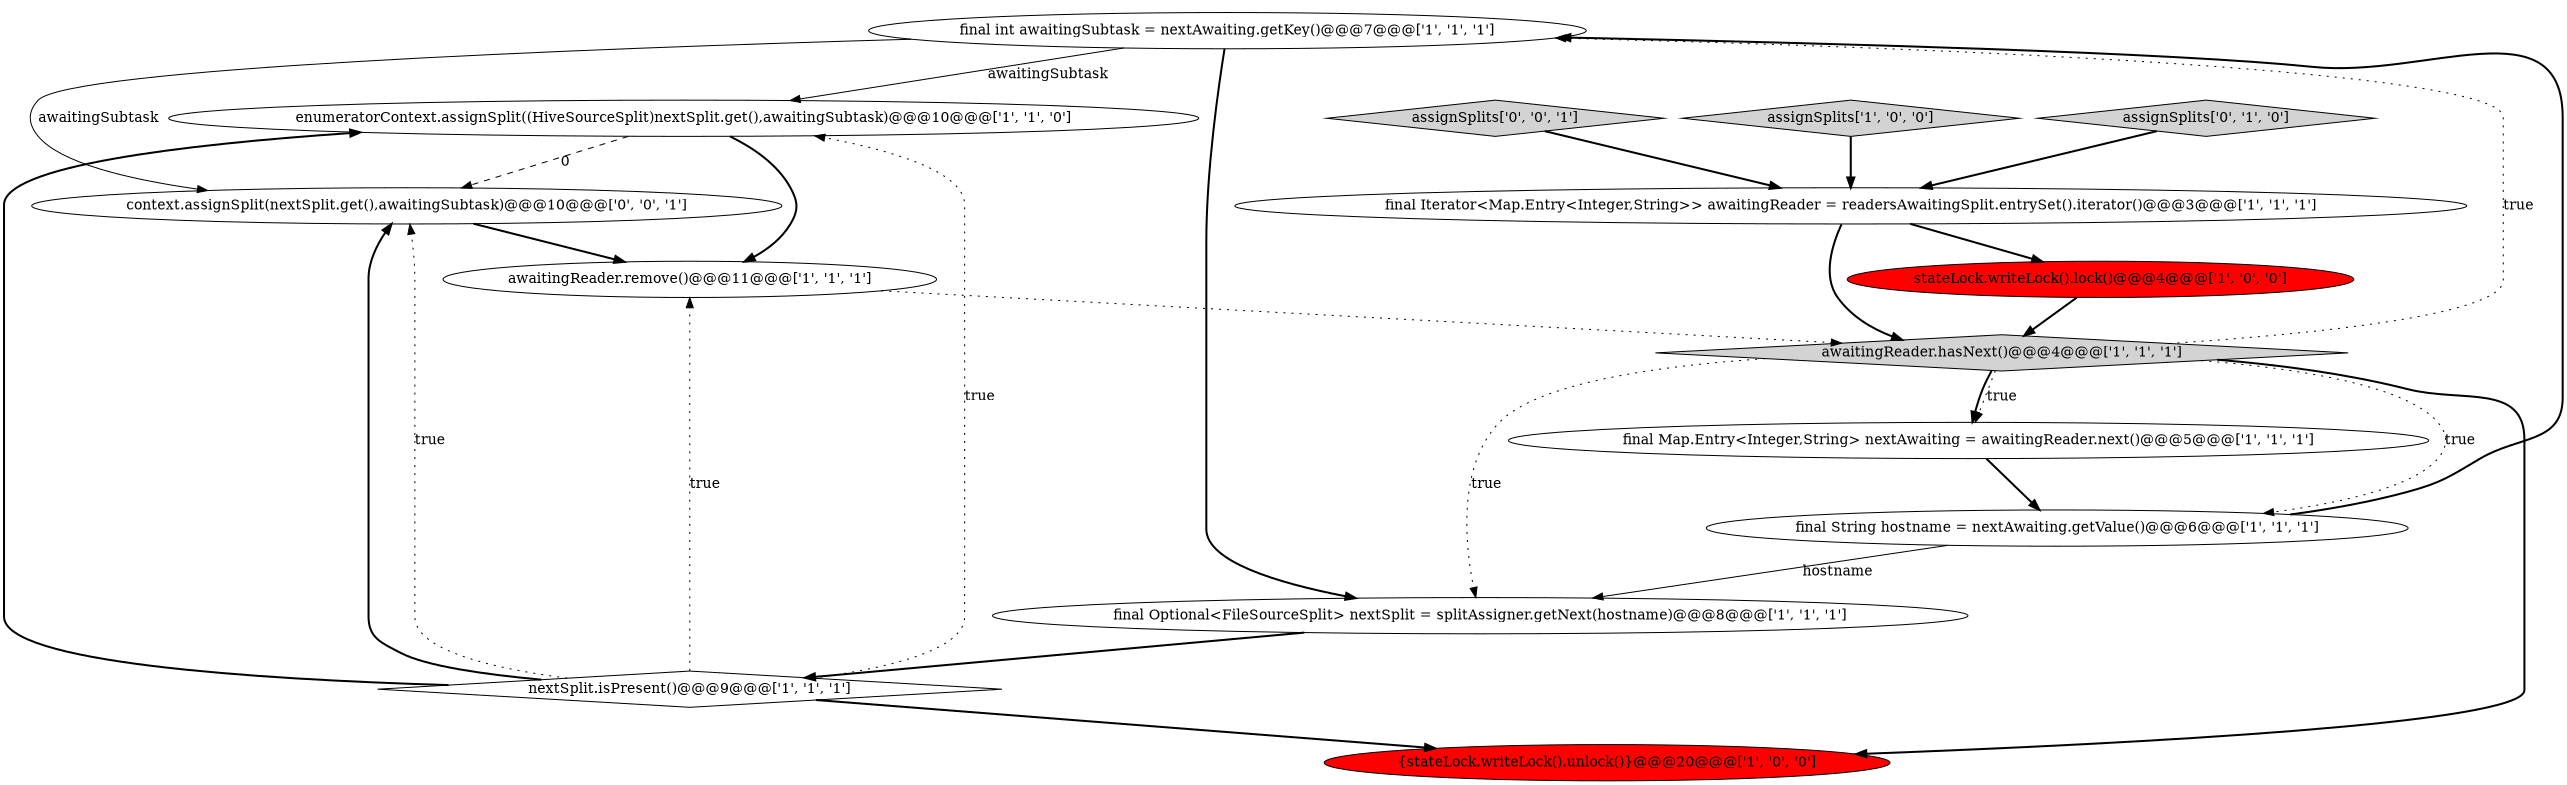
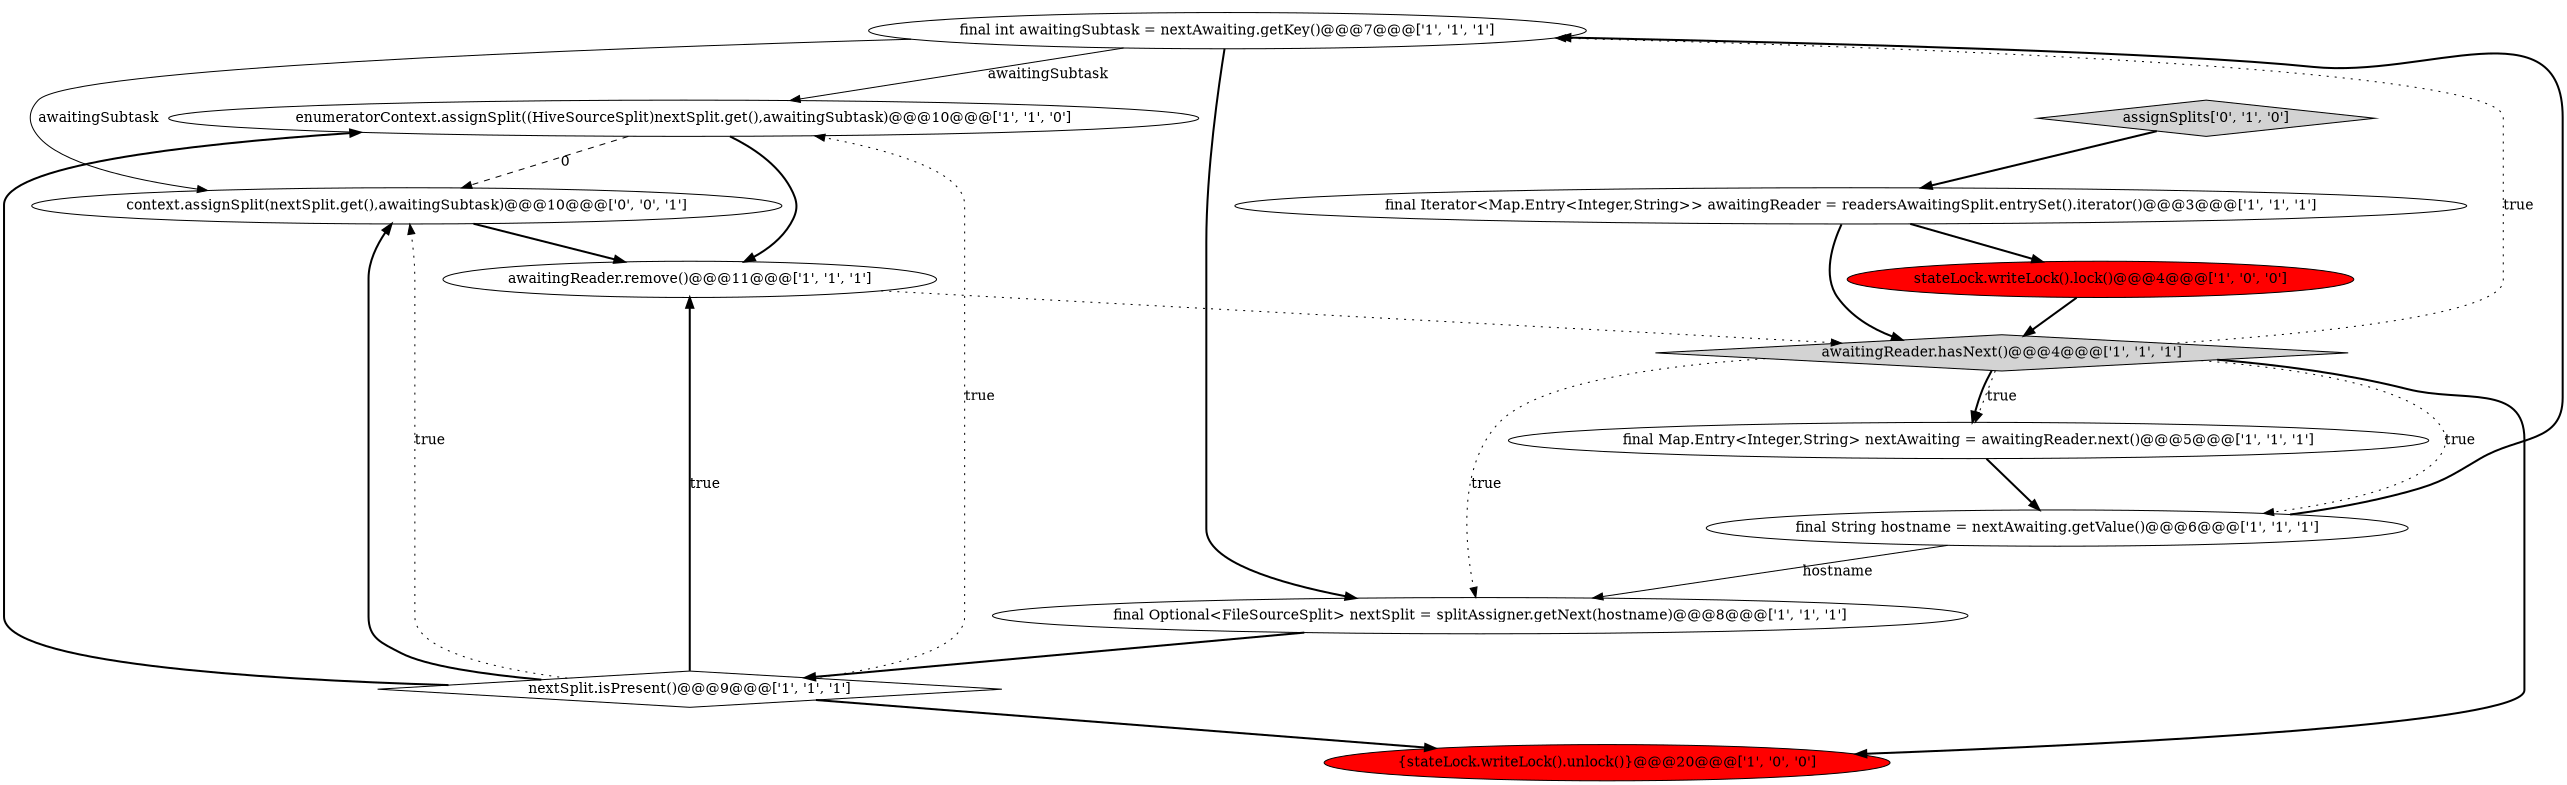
node "assignSplits['0', '0', '1']": removed
node "assignSplits['1', '0', '0']": removed
edge "nextSplit.isPresent()@@@9@@@['1', '1', '1']" -> "awaitingReader.remove()@@@11@@@['1', '1', '1']": style dotted -> bold
